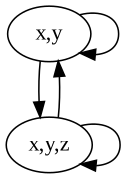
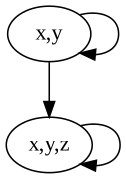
edge "x,y,z" -> "x,y": removed
